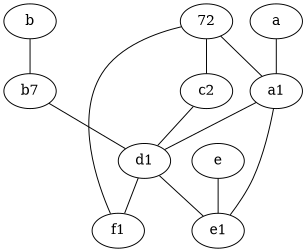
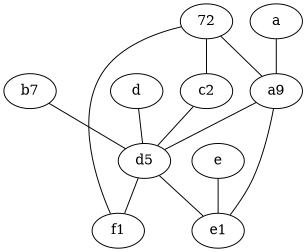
node "b": removed
node "d": added
node "a1": label "a1" -> "a9"
node "d1": label "d1" -> "d5"
